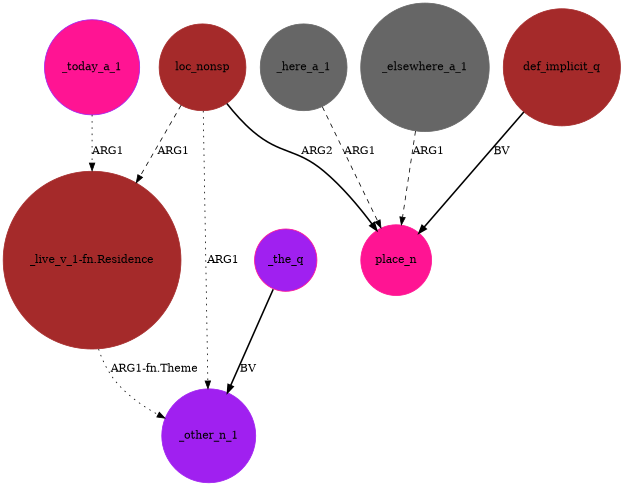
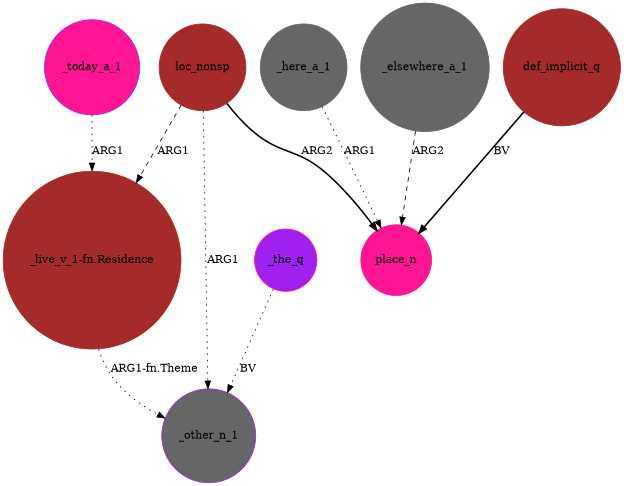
edge "_elsewhere_a_1" -> "place_n": label "ARG1" -> "ARG2"
edge "_here_a_1" -> "place_n": style dashed -> dotted
edge "_the_q" -> "_other_n_1": style bold -> dotted
node "_other_n_1": fillcolor purple -> gray40
